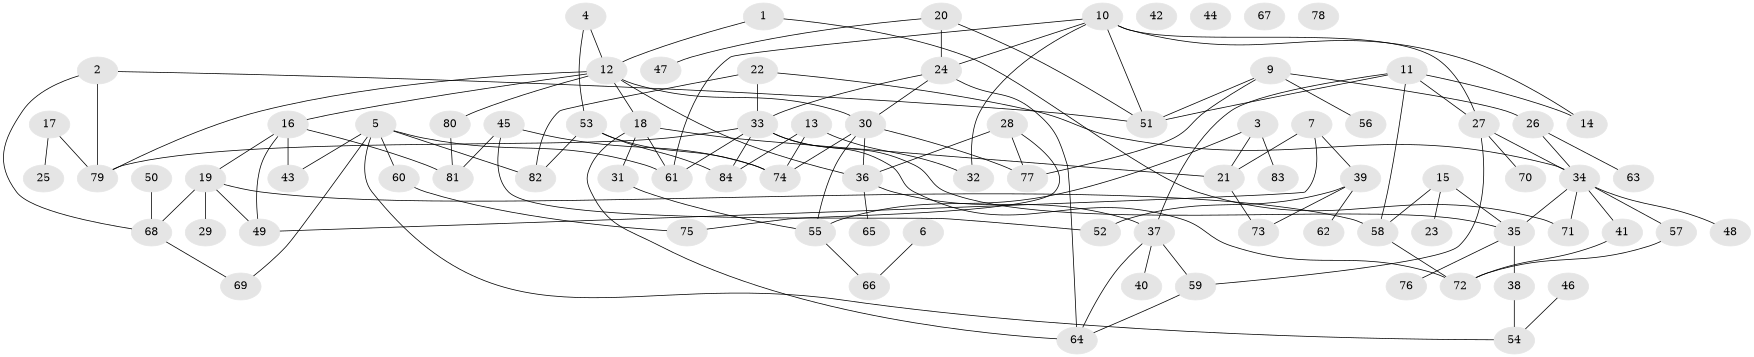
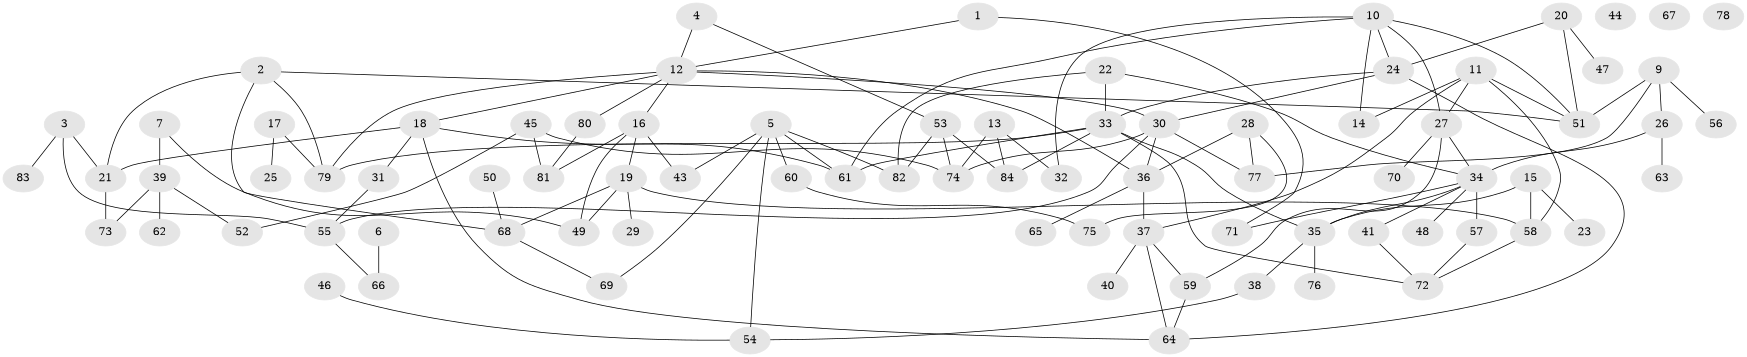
node "42": removed
edge "7" -- "21": now "2" -- "21"
